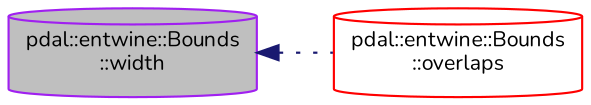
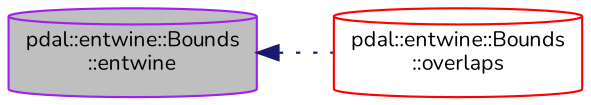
node "pdal::entwine::Bounds ::width": label "pdal::entwine::Bounds ::width" -> "pdal::entwine::Bounds ::entwine"
